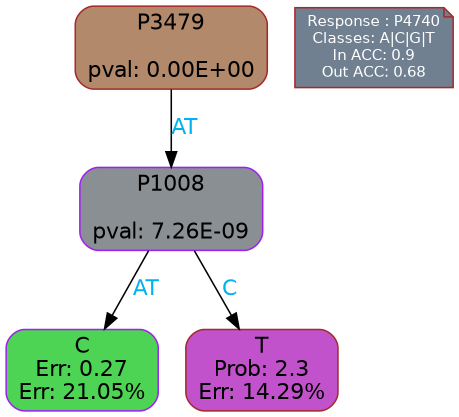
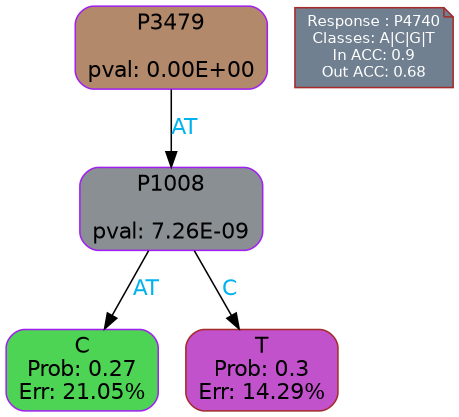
node "P3479 pval: 0.00E+00": color brown -> purple
node "C Err: 0.27 Err: 21.05%": label "C Err: 0.27 Err: 21.05%" -> "C Prob: 0.27 Err: 21.05%"
node "T Prob: 2.3 Err: 14.29%": label "T Prob: 2.3 Err: 14.29%" -> "T Prob: 0.3 Err: 14.29%"
